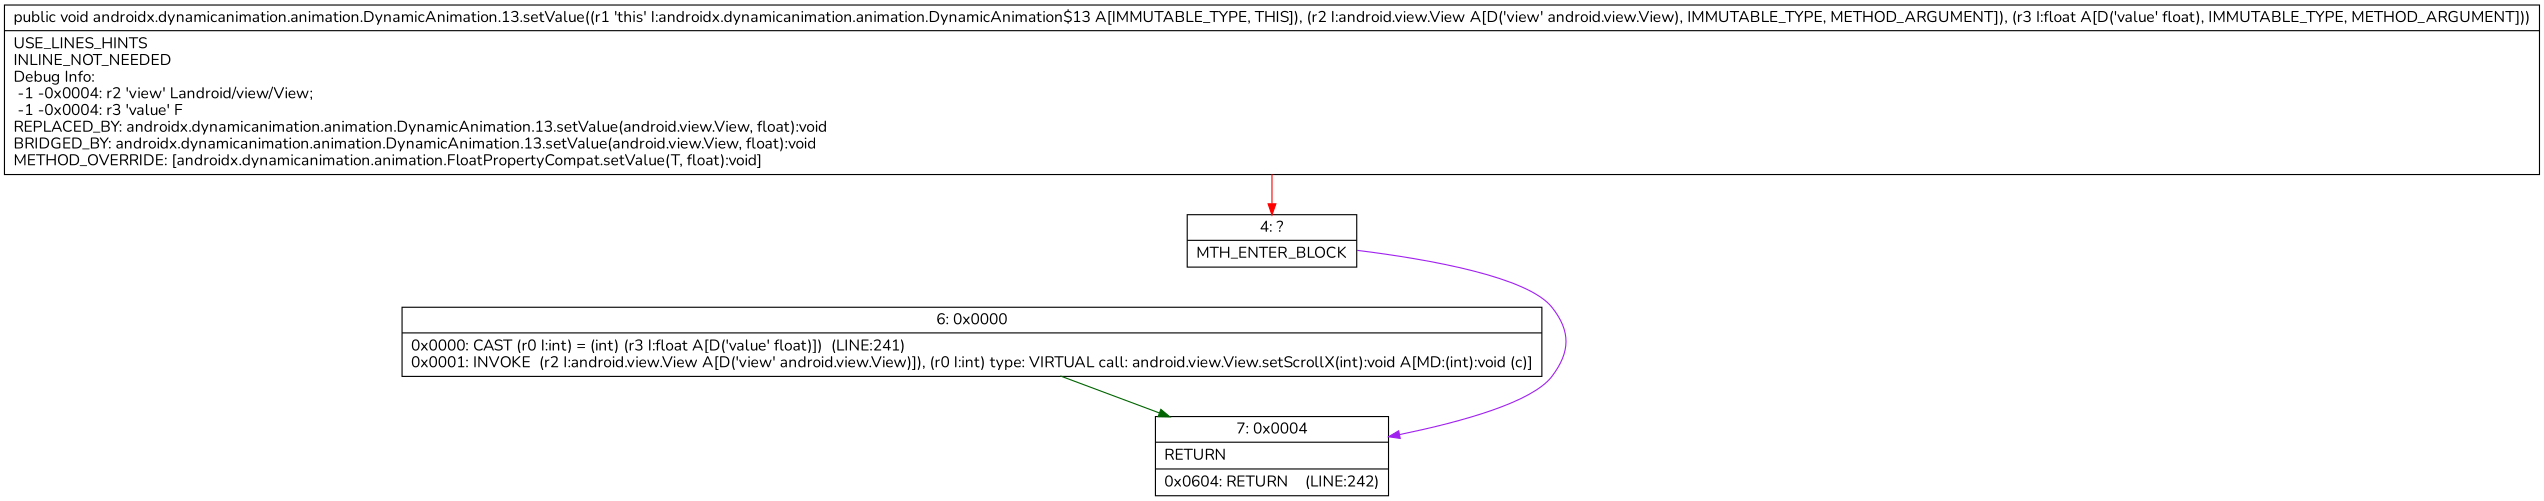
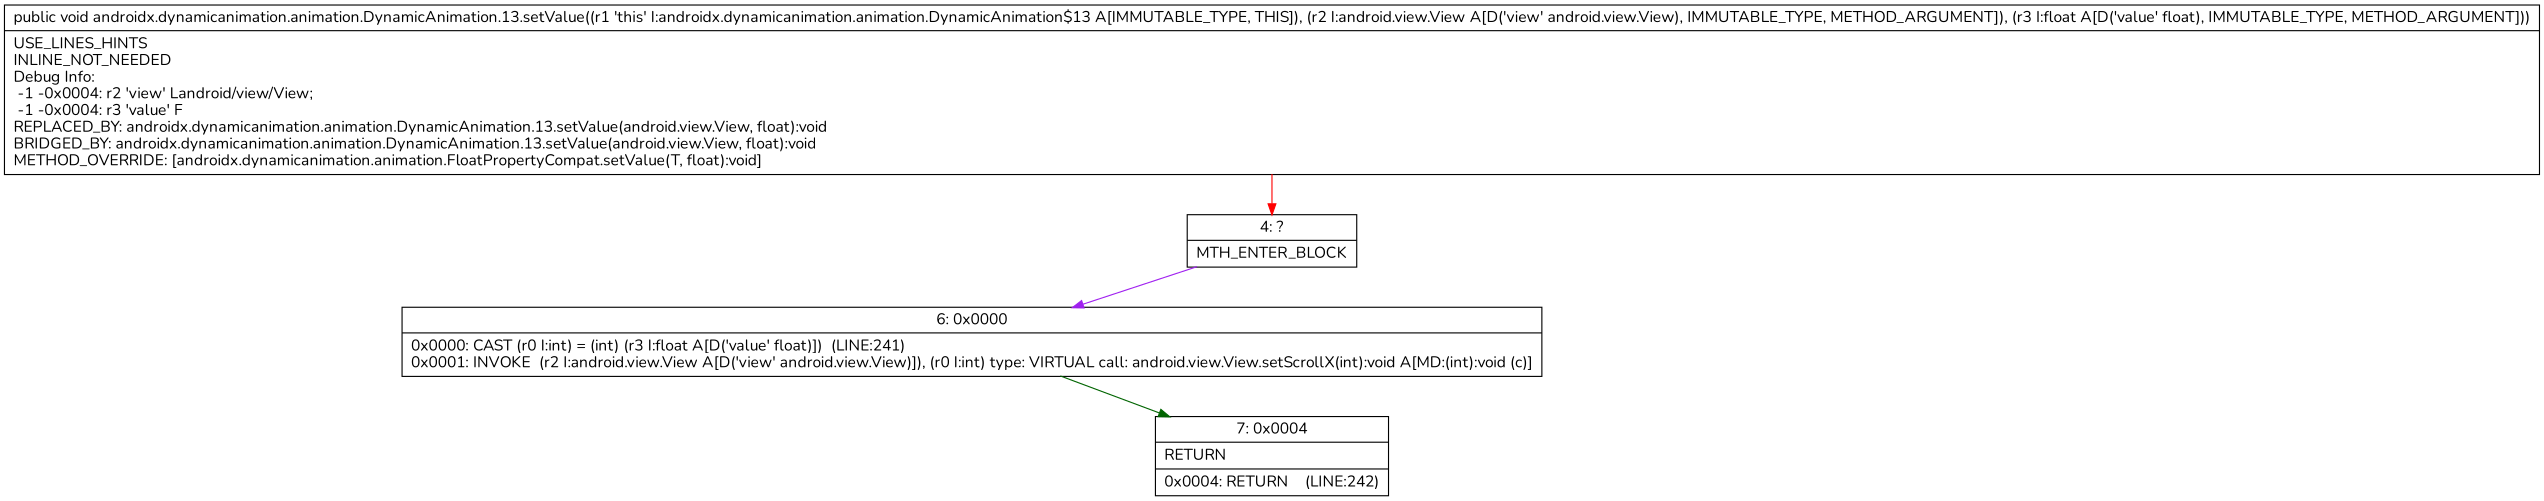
edge "4: ?" -> "7: 0x0004": now "4: ?" -> "6: 0x0000"
node "7: 0x0004": text "0x0604: RETURN    (LINE:242)" -> "0x0004: RETURN    (LINE:242)"
